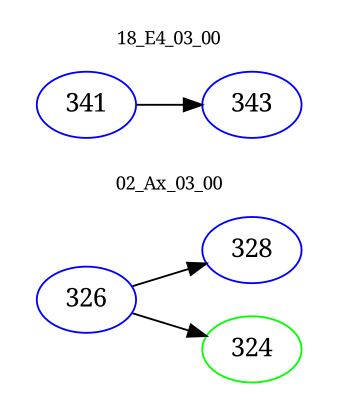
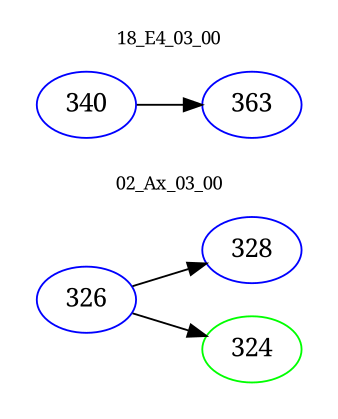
node "341": label "341" -> "340"
node "343": label "343" -> "363"
